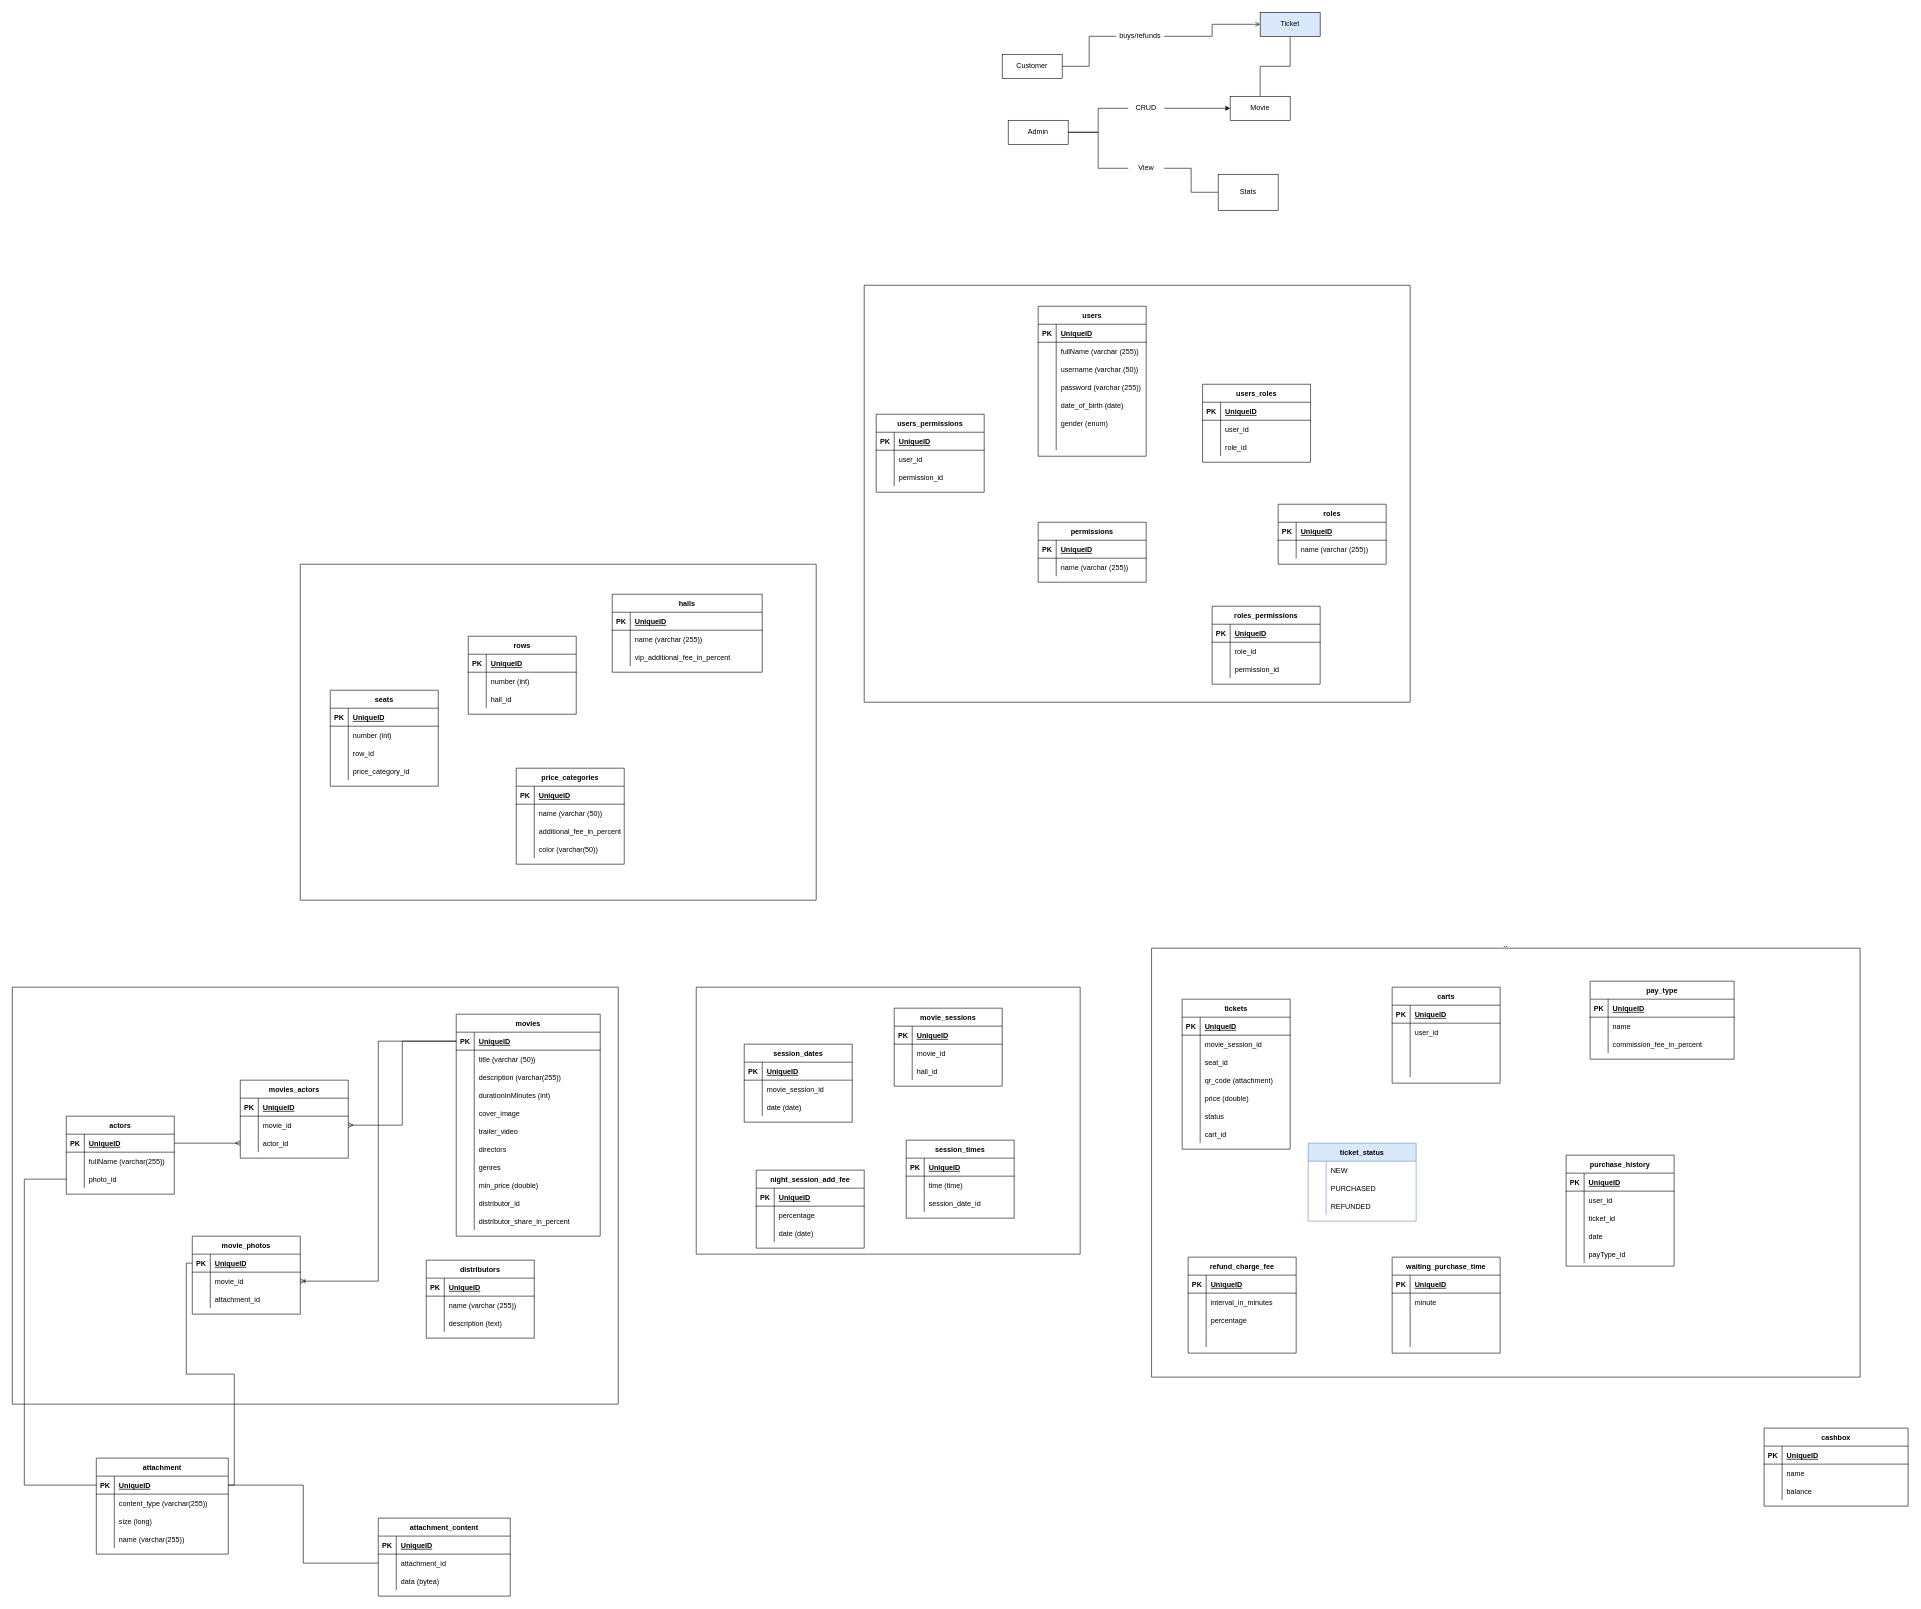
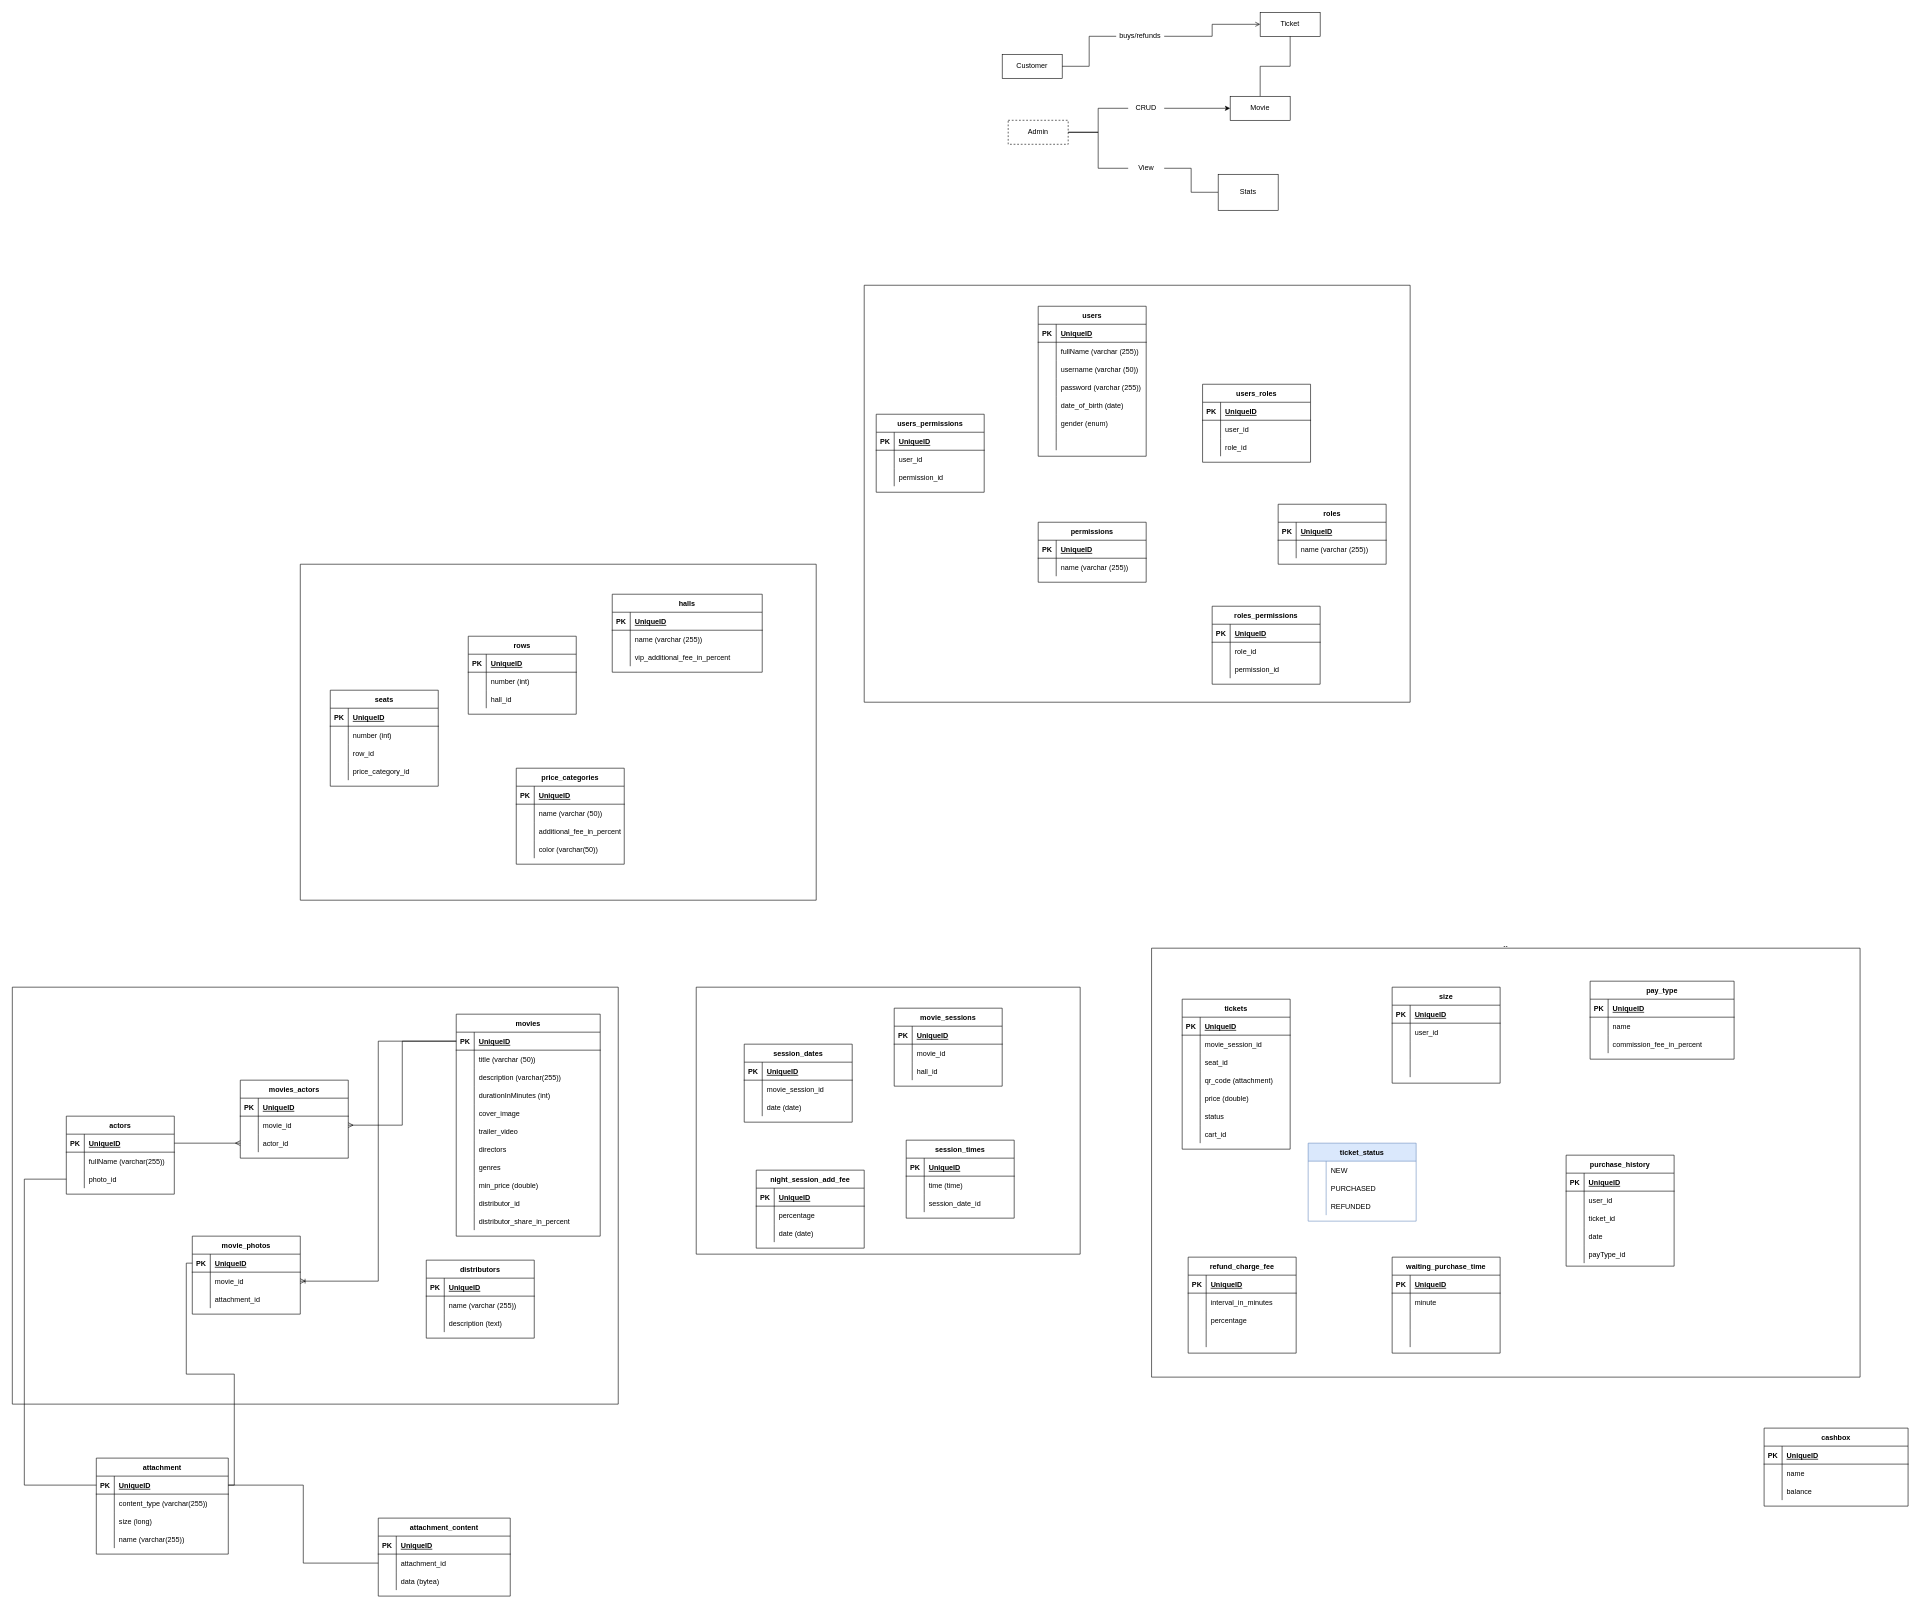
node "Ticket": fillcolor #dae8fc -> #ffffff
node "Admin": style solid -> dashed
node "carts": label "carts" -> "size"
